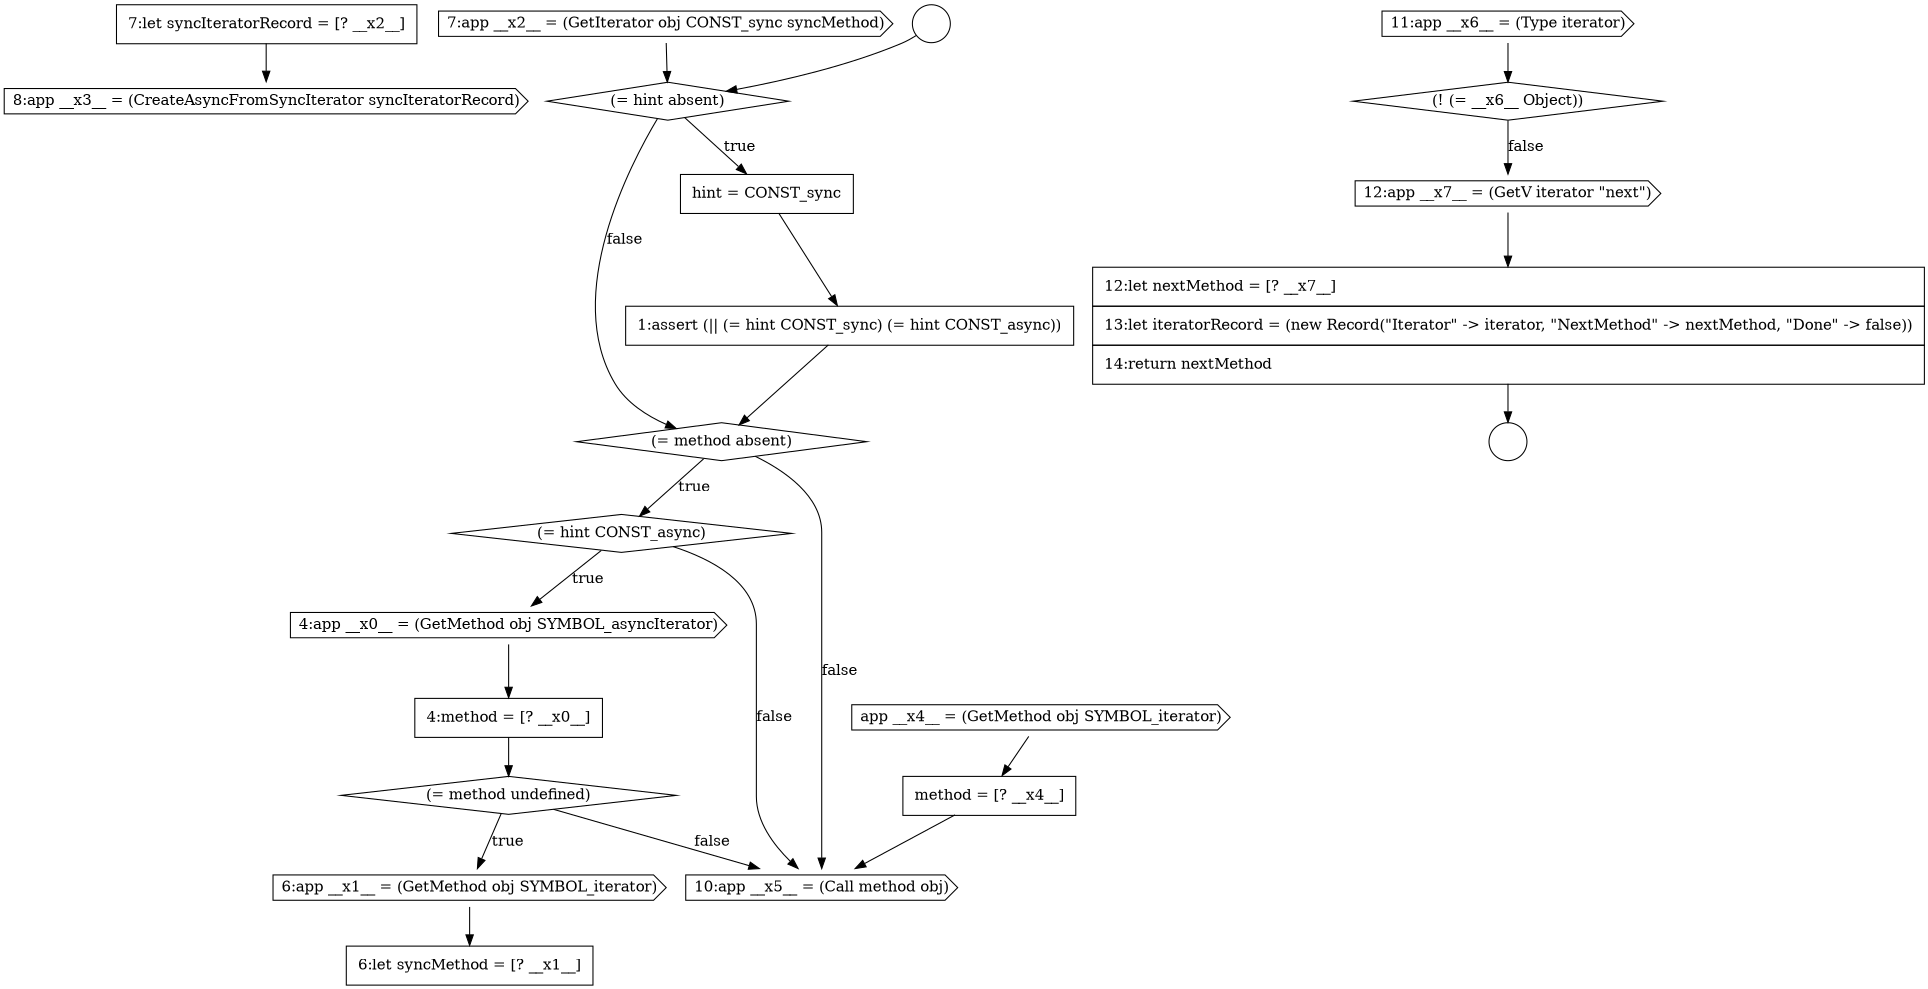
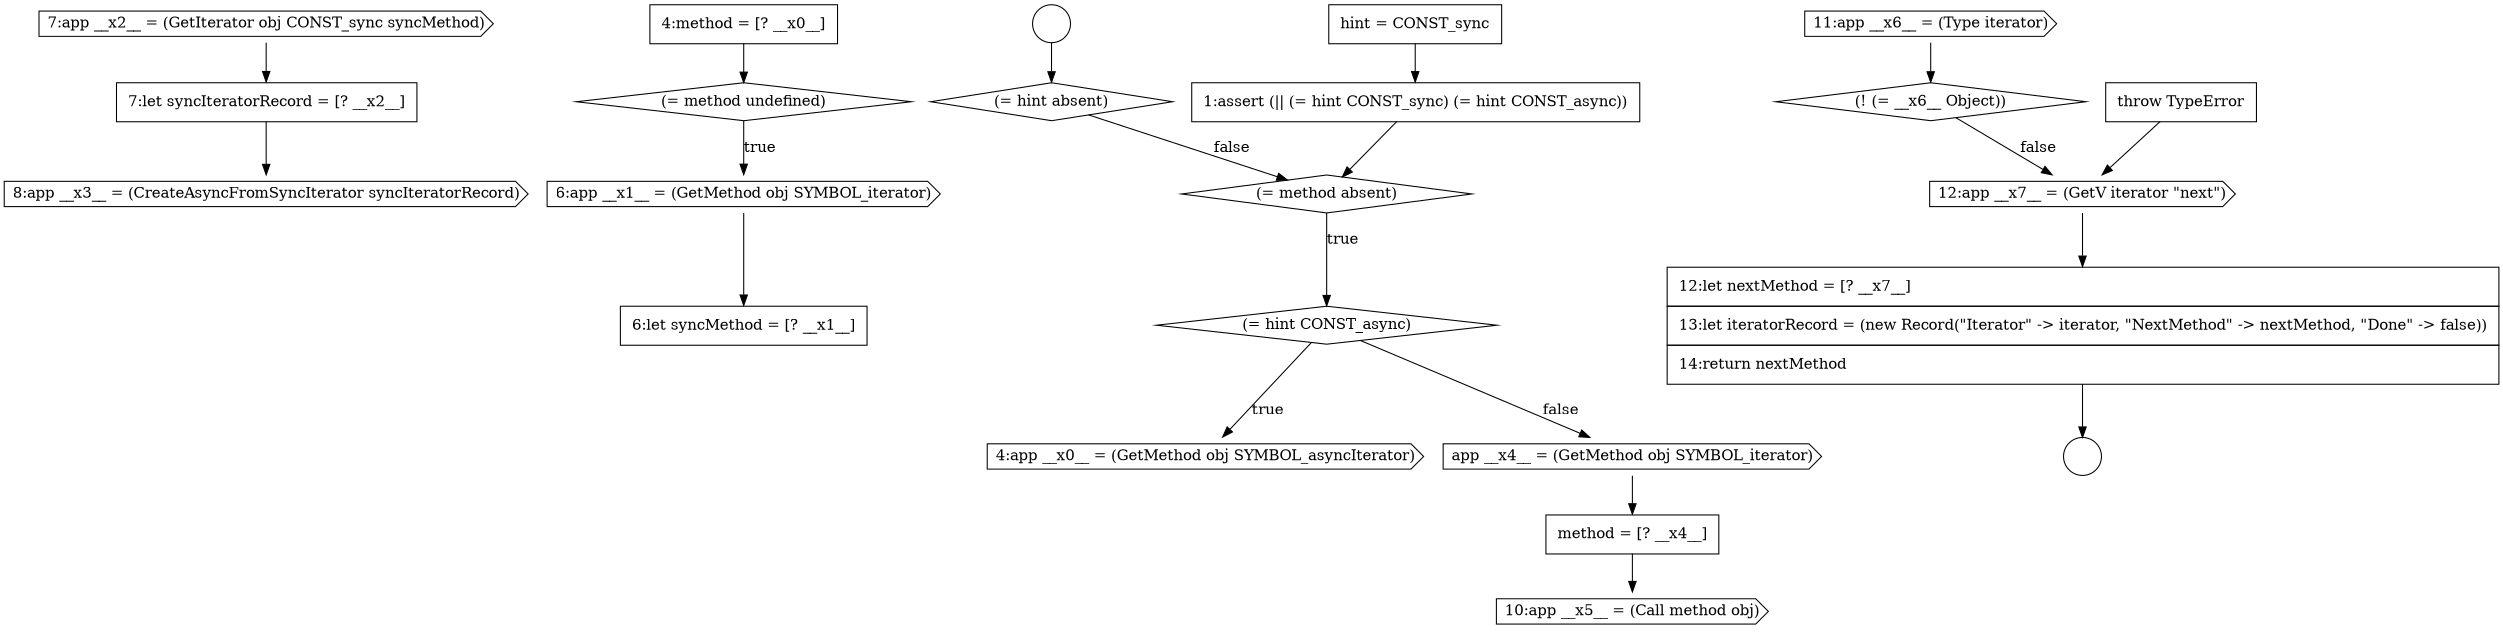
edge "7:app __x2__ = (GetIterator obj CONST_sync syncMethod)" -> "(= hint absent)": now "7:app __x2__ = (GetIterator obj CONST_sync syncMethod)" -> "7:let syncIteratorRecord = [? __x2__]"
node "throw TypeError": added
edge "(= hint absent)" -> "hint = CONST_sync": removed, label "true"
edge "(= method absent)" -> "10:app __x5__ = (Call method obj)": removed, label "false"
edge "4:app __x0__ = (GetMethod obj SYMBOL_asyncIterator)" -> "4:method = [? __x0__]": removed
edge "(= hint CONST_async)" -> "10:app __x5__ = (Call method obj)": now "(= hint CONST_async)" -> "app __x4__ = (GetMethod obj SYMBOL_iterator)"
edge "(= method undefined)" -> "10:app __x5__ = (Call method obj)": removed, label "false"
